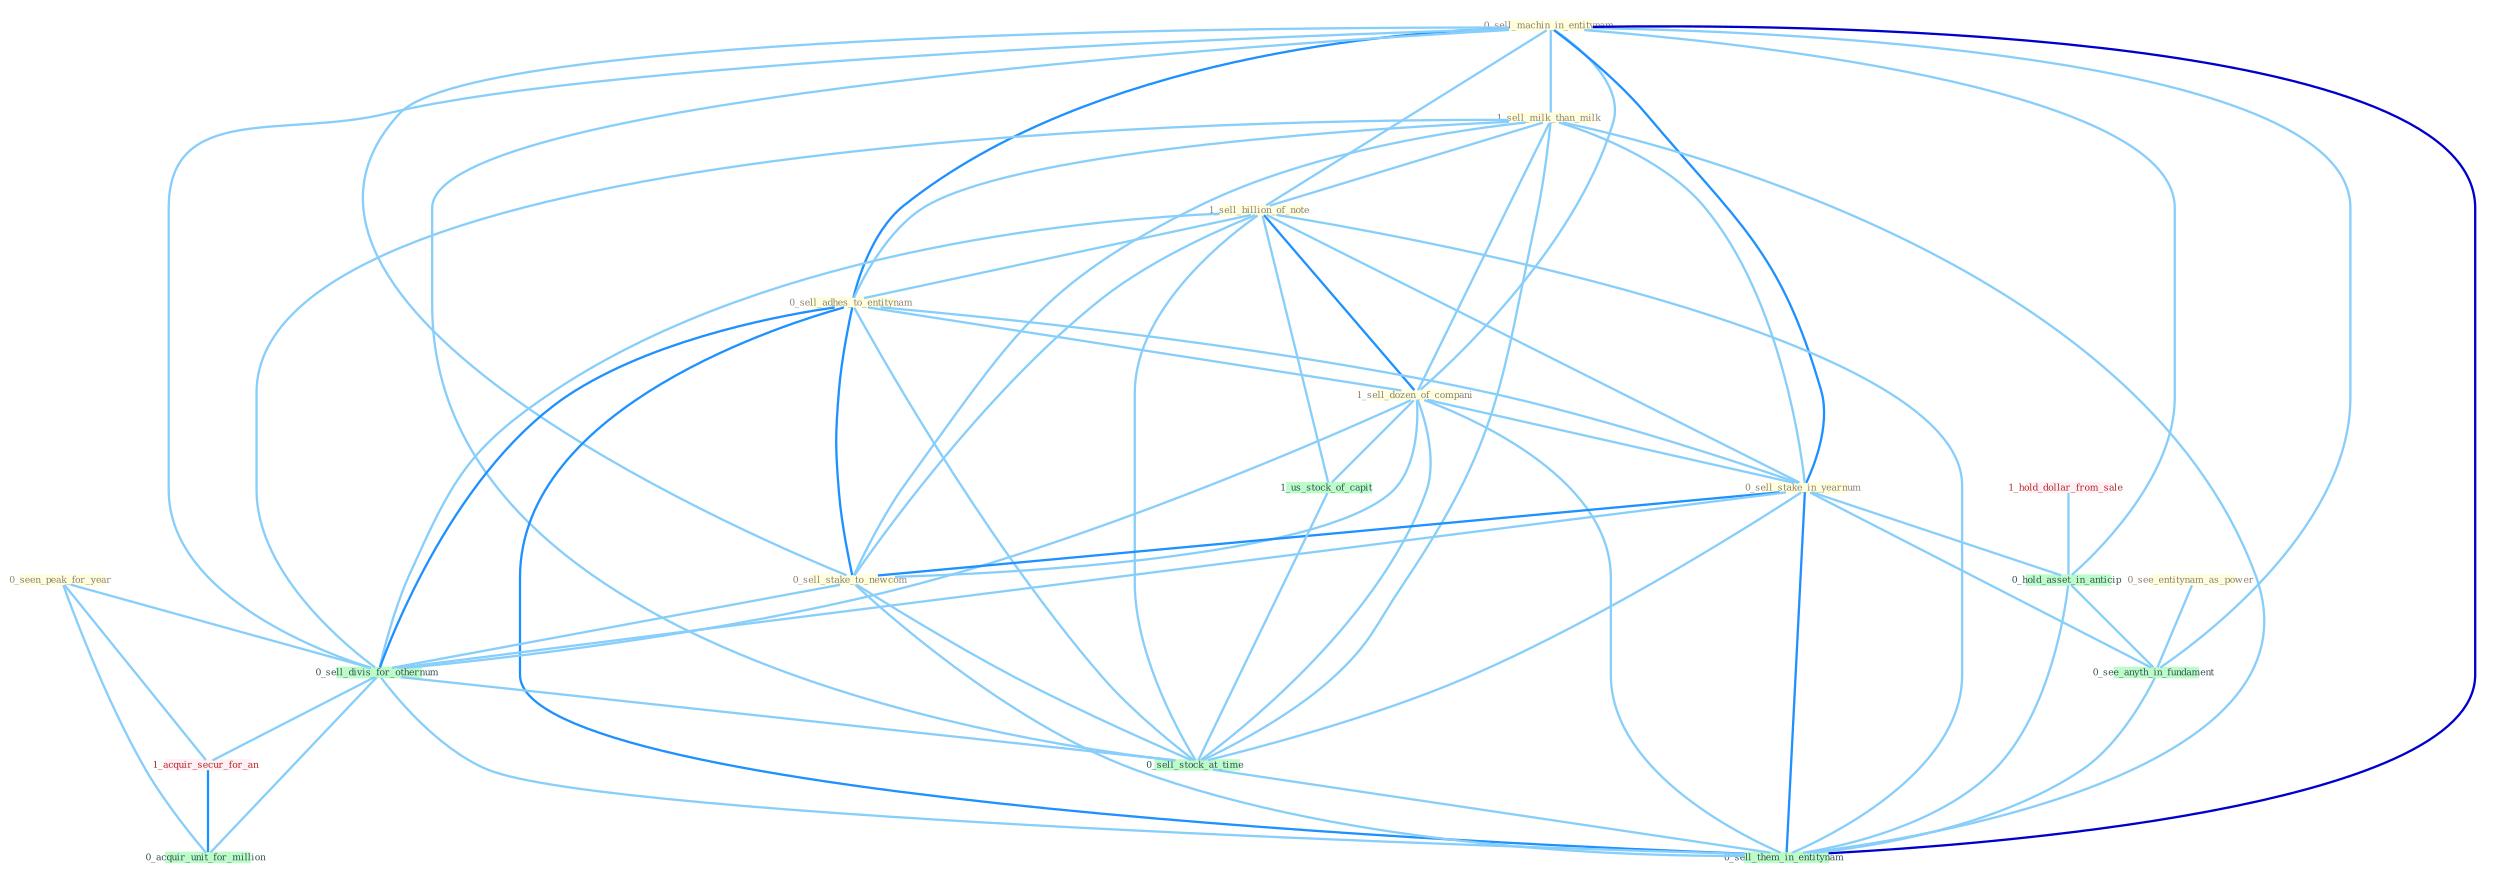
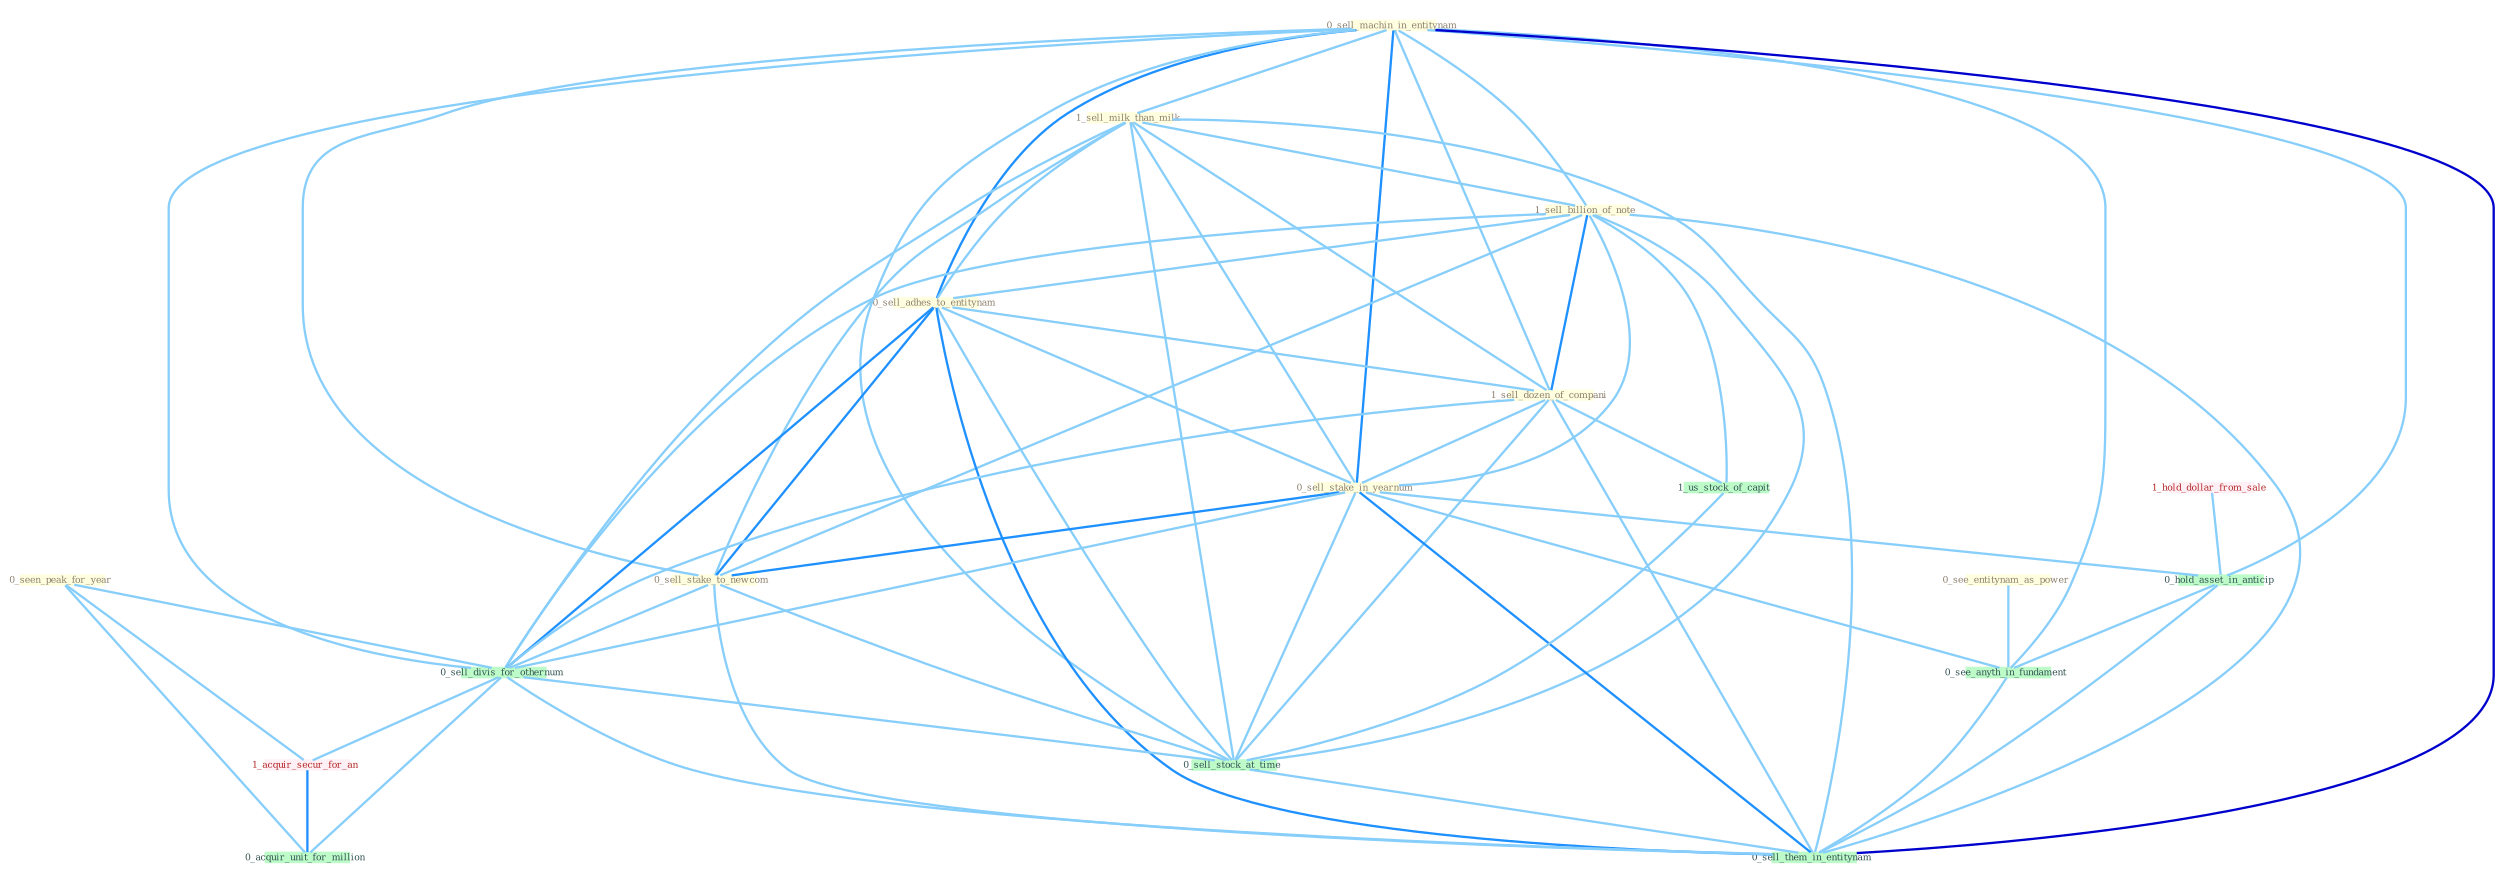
edge "1_sell_dozen_of_compani" -- "0_sell_stake_to_newcom": removed
